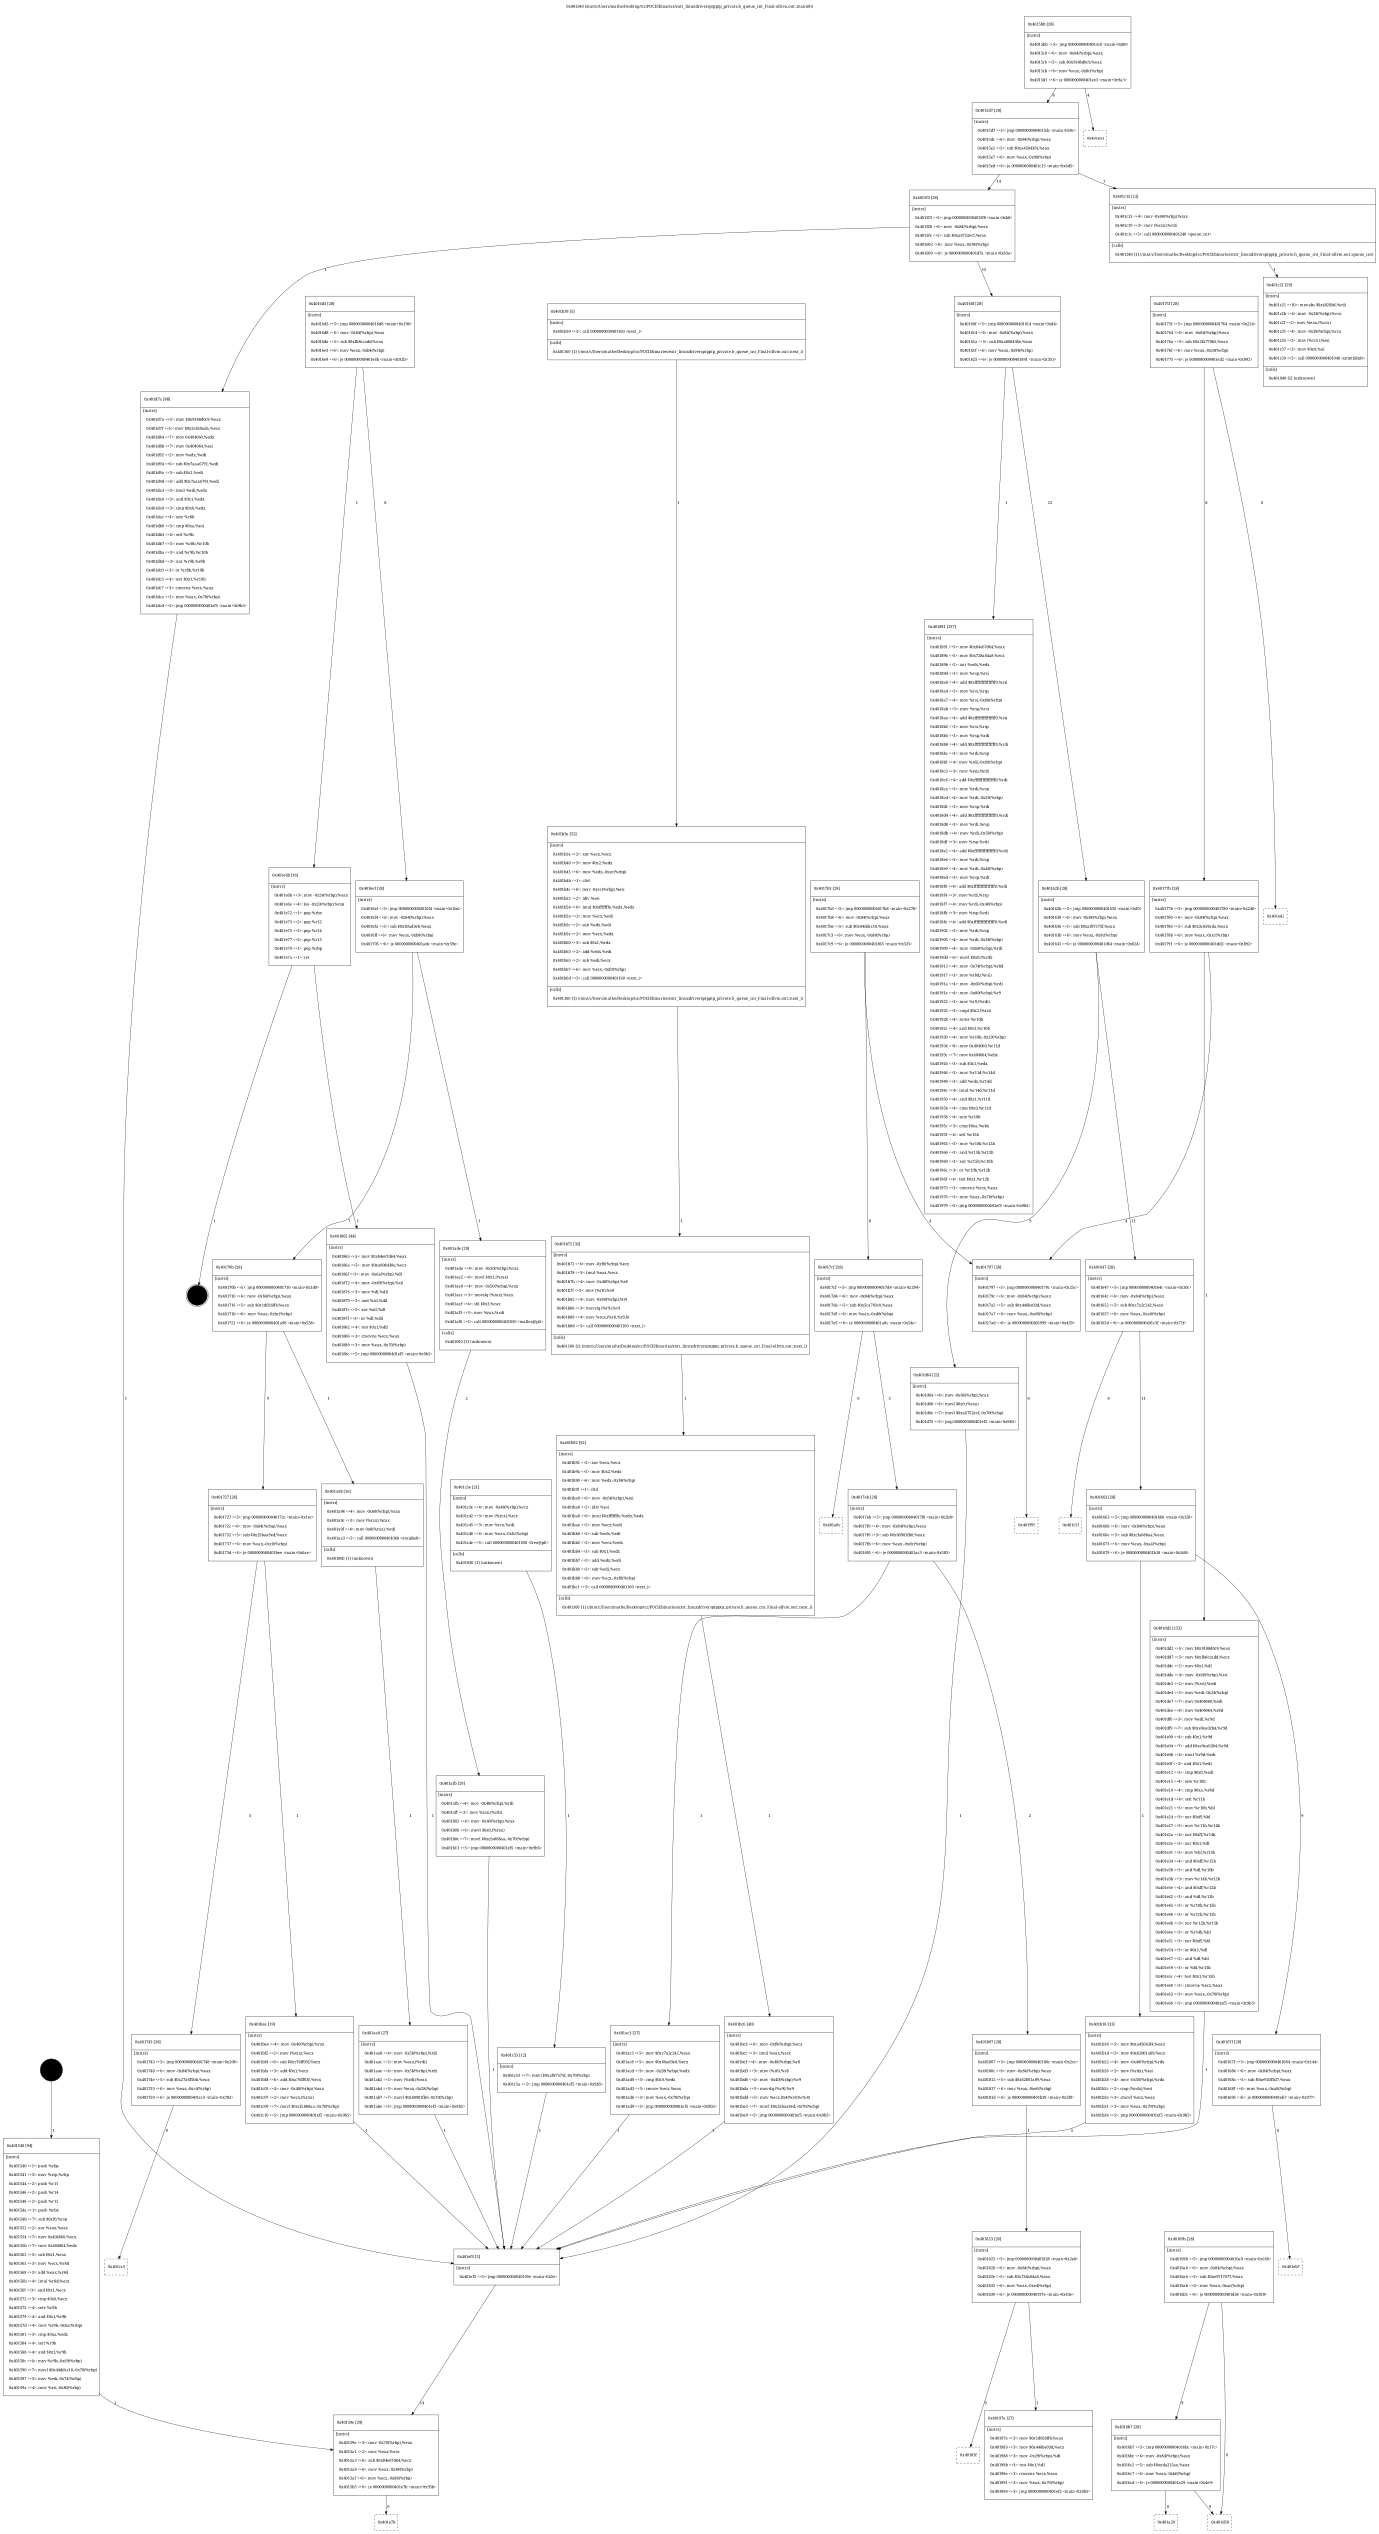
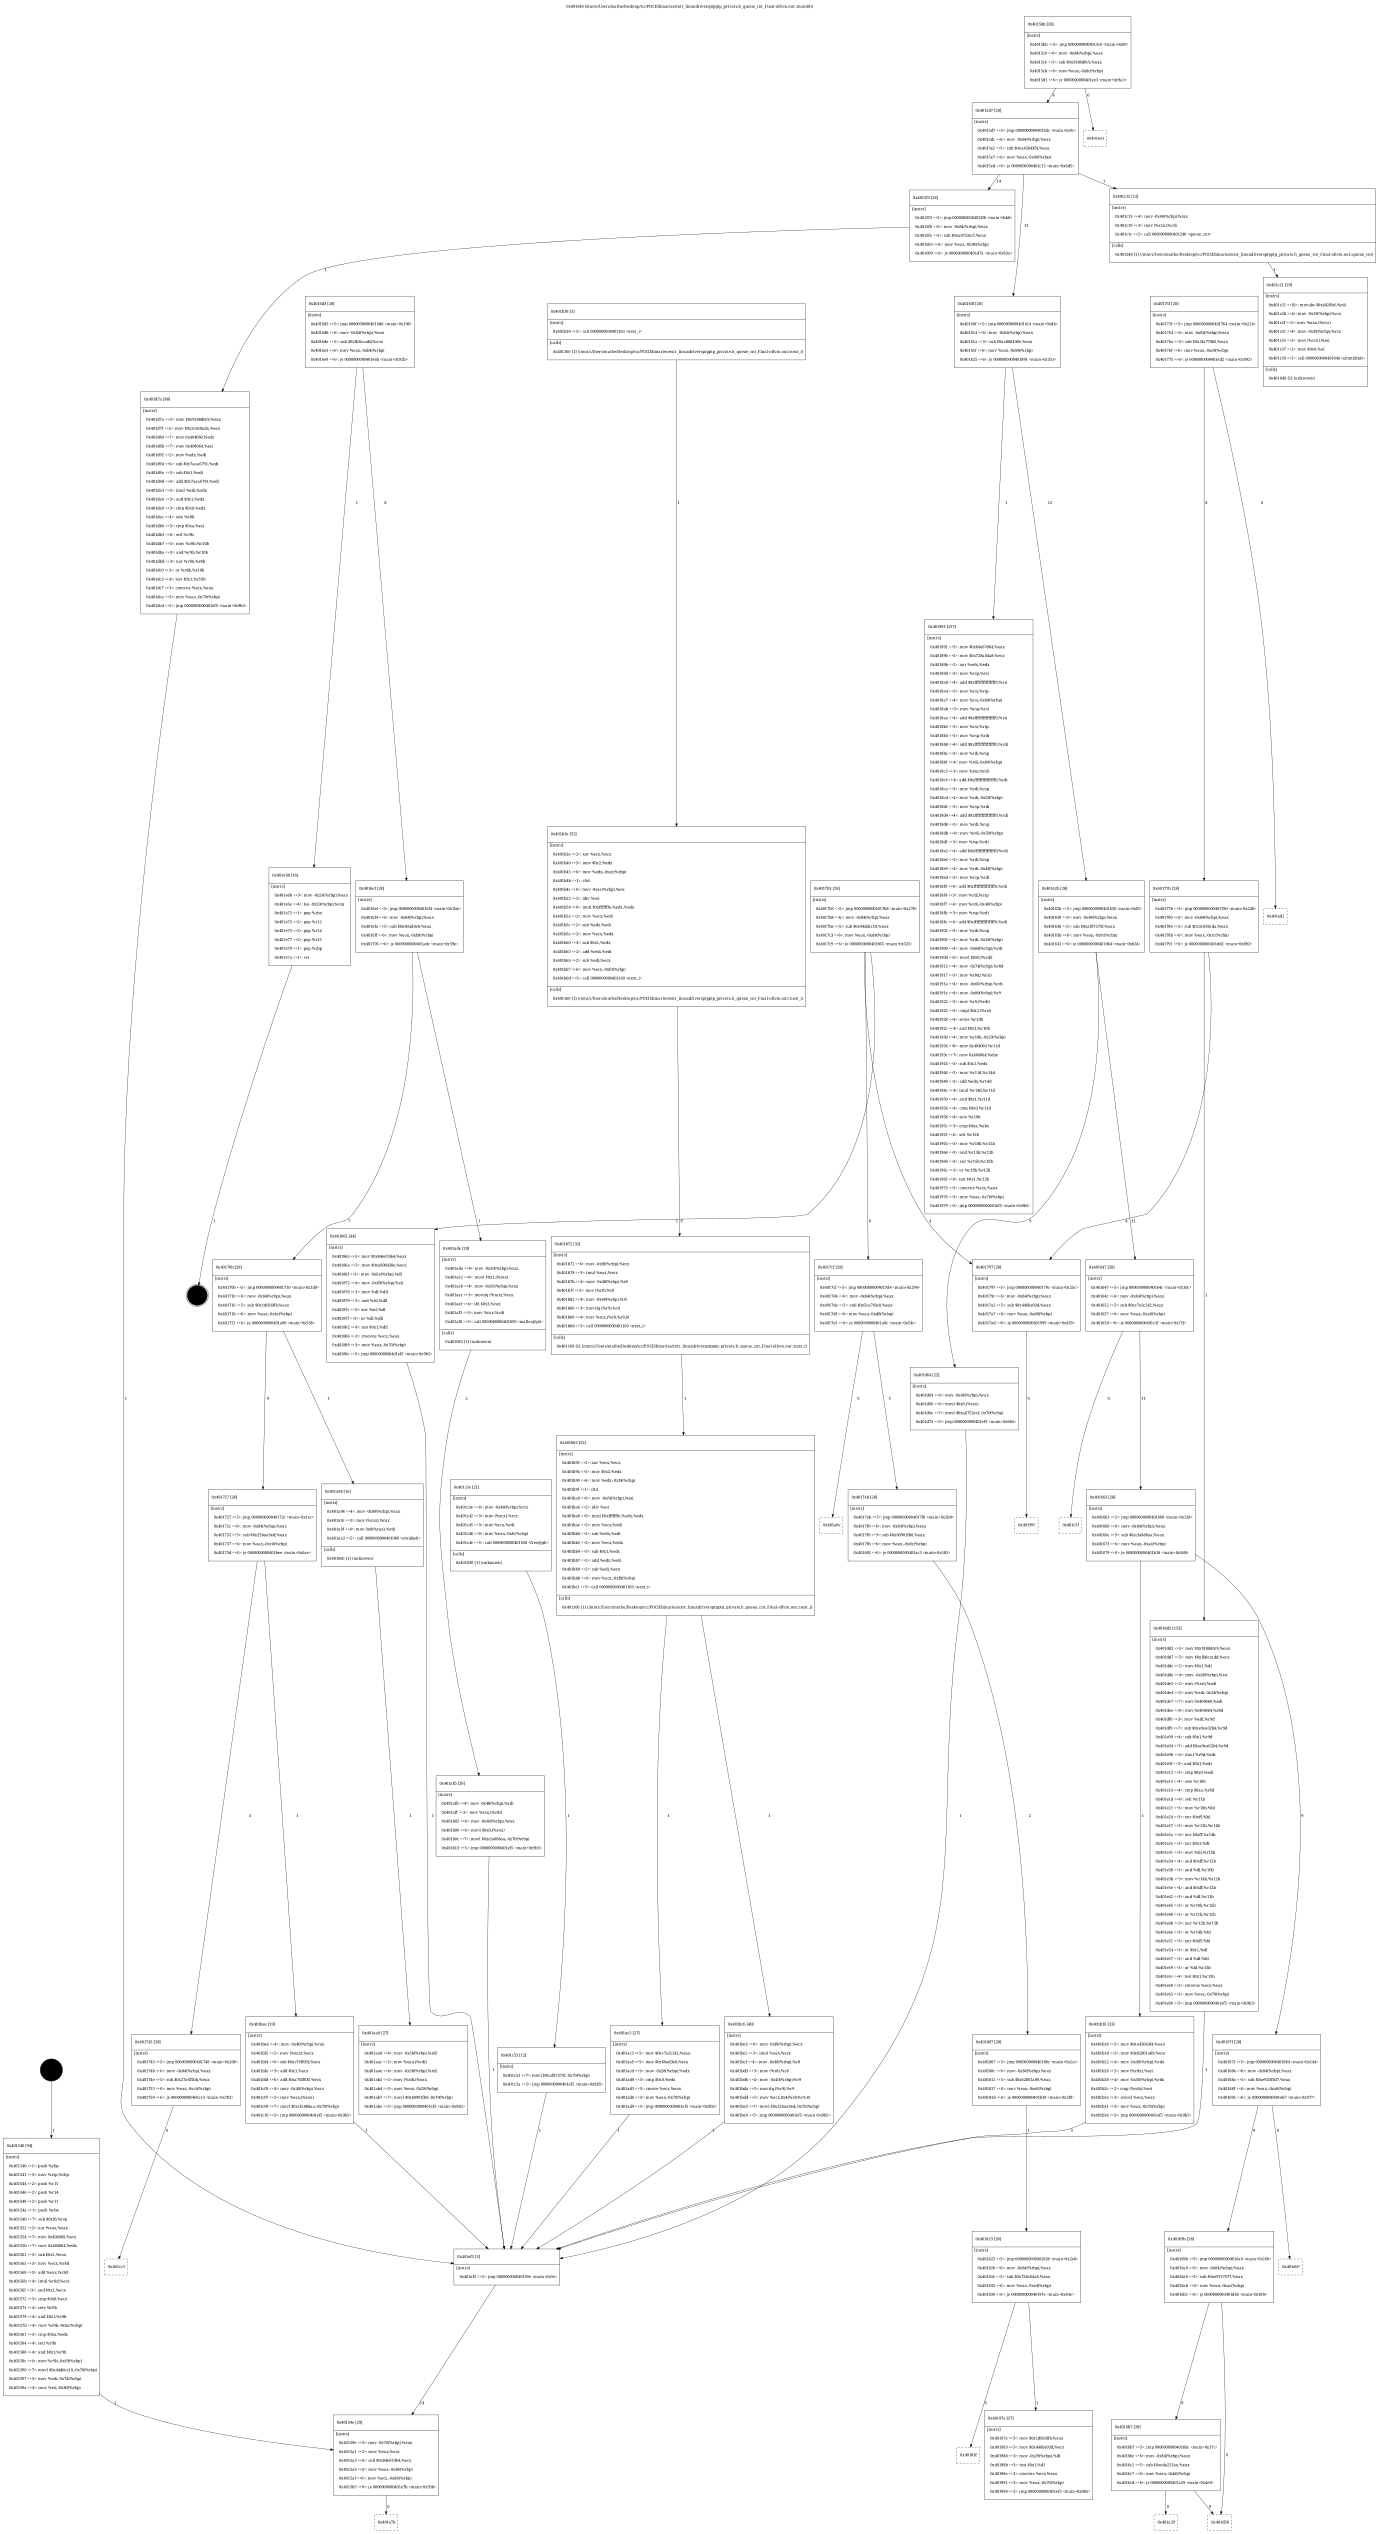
edge "0x4015bb [28]" -> "0x401ee3": label " 4" -> " 0"
edge "0x4015f3 [28]" -> "0x40160f [28]": now "0x4015d7 [28]" -> "0x40160f [28]"
edge "0x401e6b [16]" -> "0x401865 [44]": now "0x4017b3 [28]" -> "0x401865 [44]"
edge "0x401b3e [52]" -> "0x401b72 [32]": label " 1" -> " 6"
edge "0x4017eb [28]" -> "0x401ac3 [27]": now "0x401b92 [52]" -> "0x401ac3 [27]"
edge "0x40167f [28]" -> "0x40169b [28]": added, label "9"
edge "0x401aa8 [27]" -> "0x401ef5 [5]": removed, label "1"
